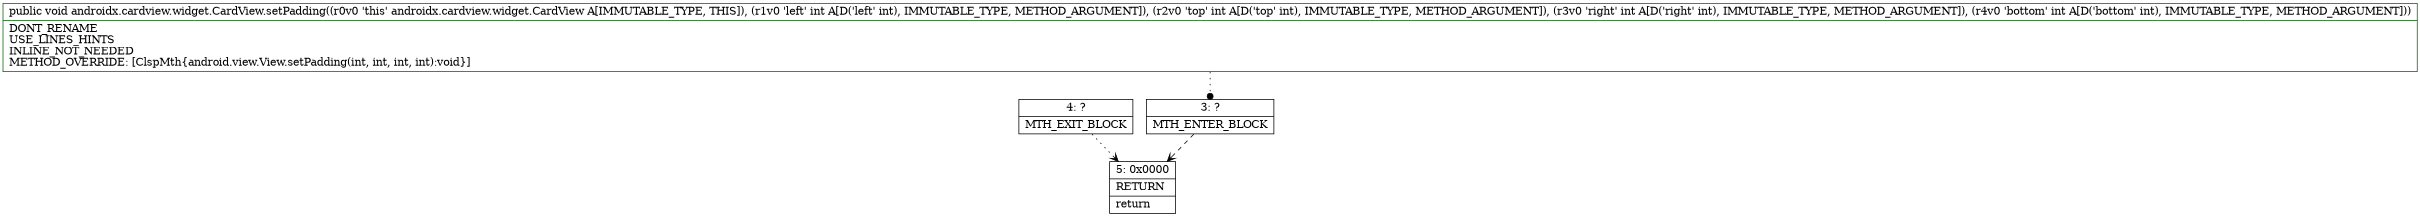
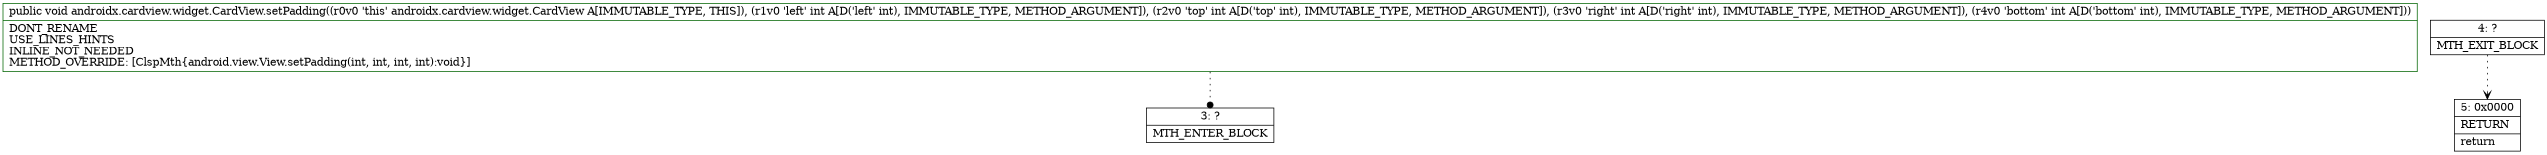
edge "3: ?" -> "5: 0x0000": removed
